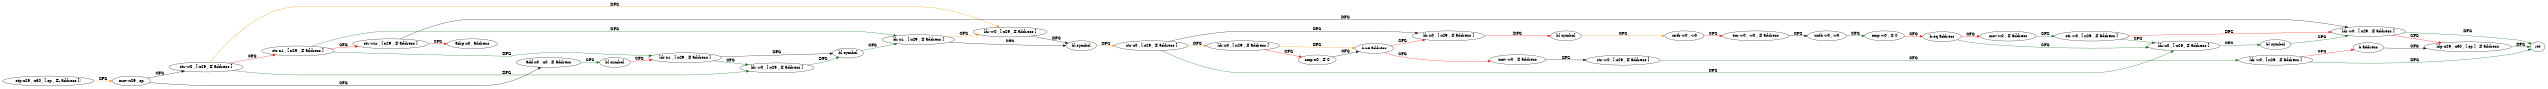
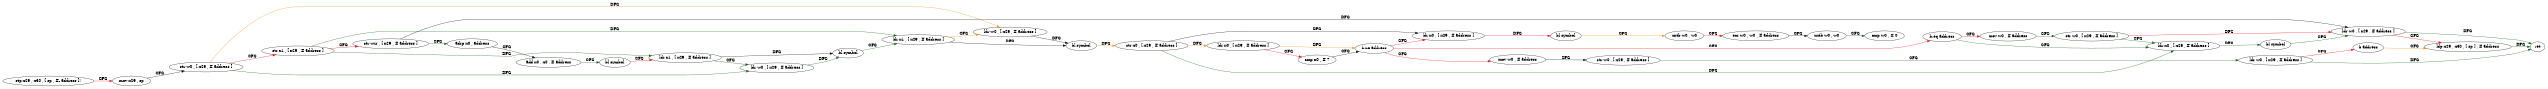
edge "cmp w0 , # 0" -> "b.eq address": now "b.ne address" -> "b.eq address"
edge "str wzr , [ x29 , # address ]" -> "adrp x0 , address": color red -> darkgreen
edge "b address" -> "ldp x29 , x30 , [ sp ] , # address": color black -> darkorange
node "cmp x0 , # 0": label "cmp x0 , # 0" -> "cmp x0 , # 7"
edge "stp x29 , x30 , [ sp , #- address ]!" -> "mov x29 , sp": color darkorange -> red
edge "mov x29 , sp" -> "add x0 , x0 , # address": now "adrp x0 , address" -> "add x0 , x0 , # address"
